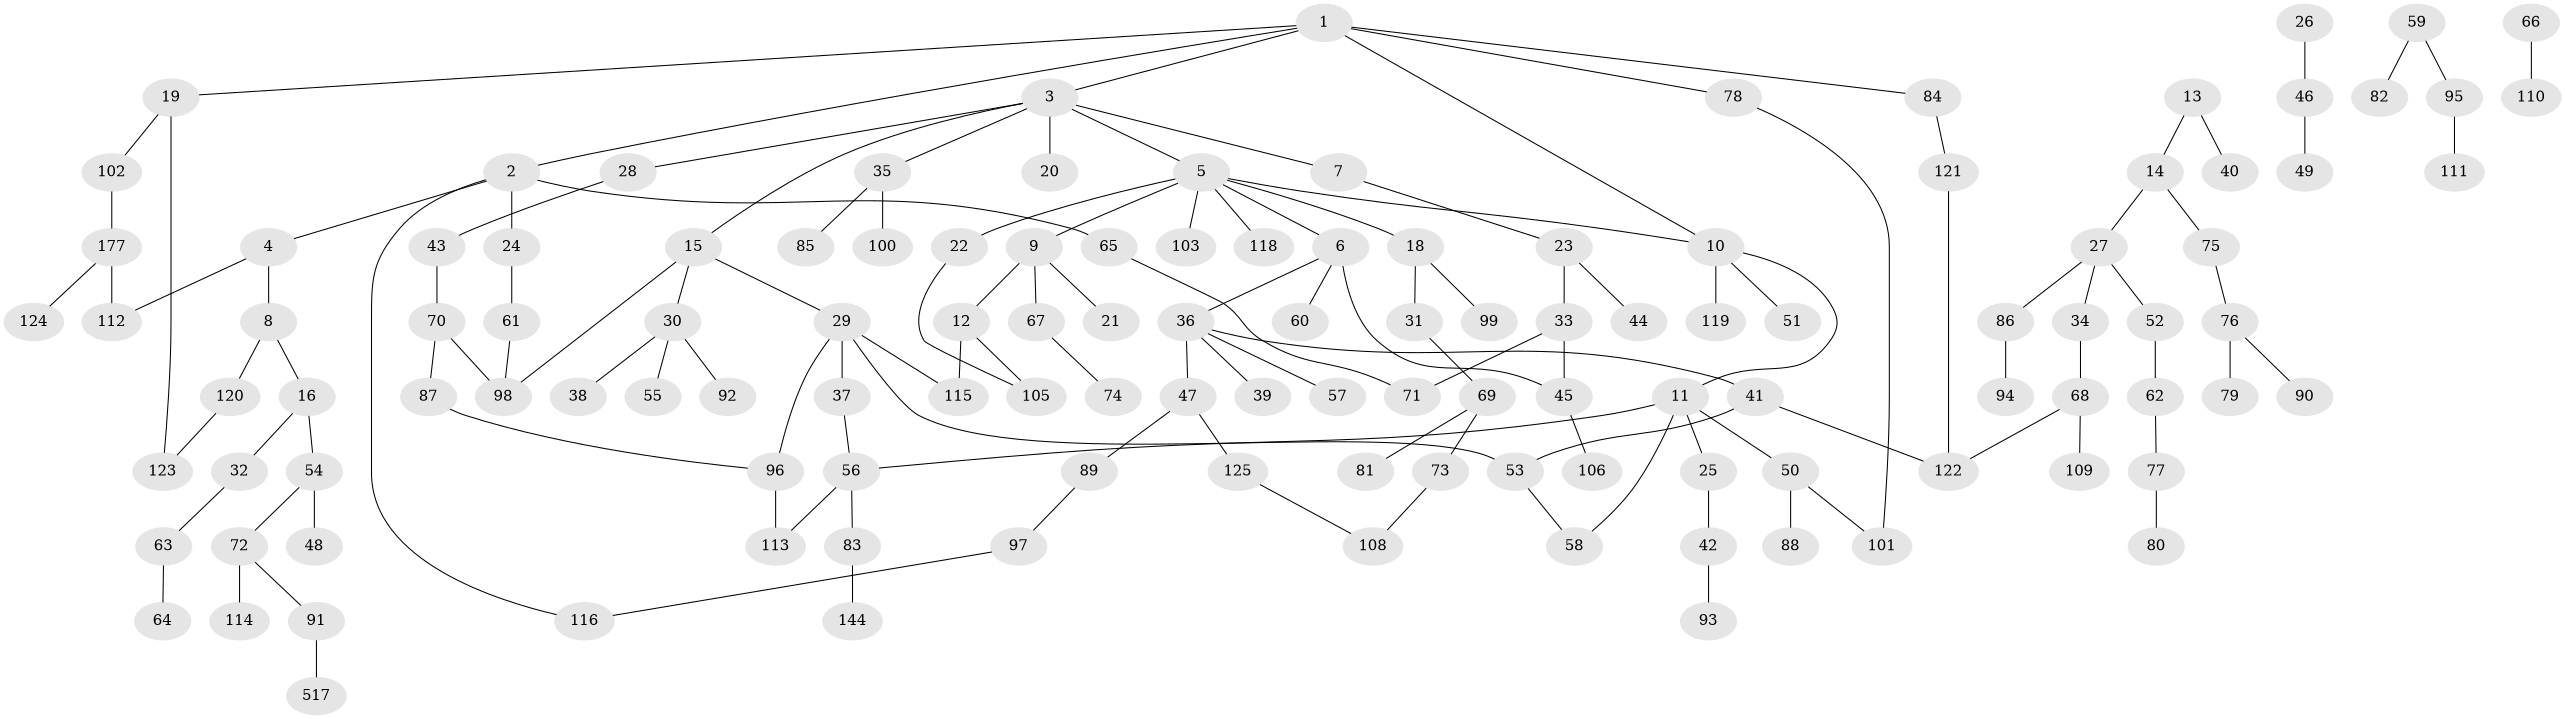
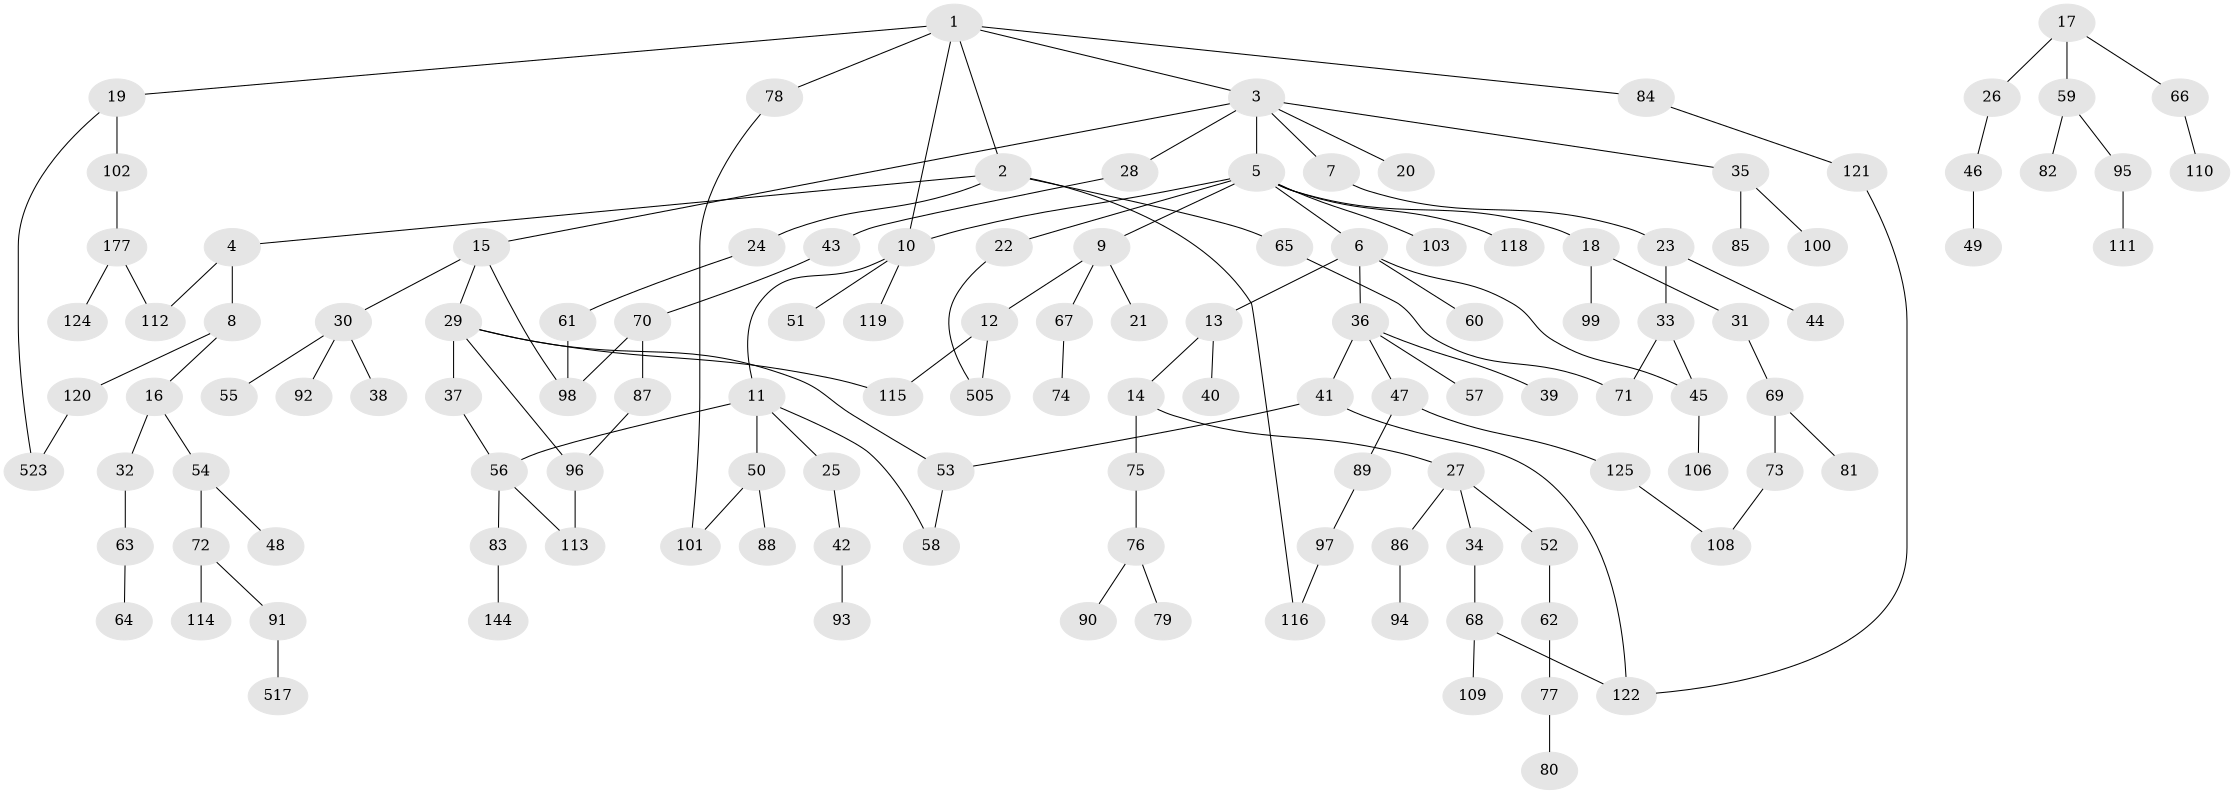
node "17": added
edge "6" -- "13": added
node "105": label "105" -> "505"
node "123": label "123" -> "523"
